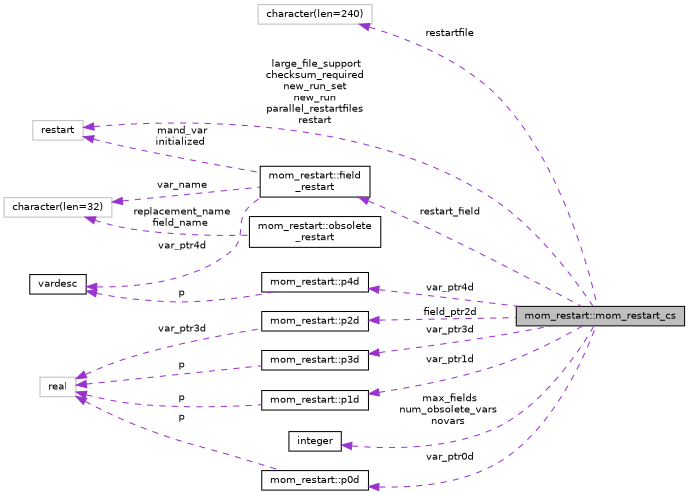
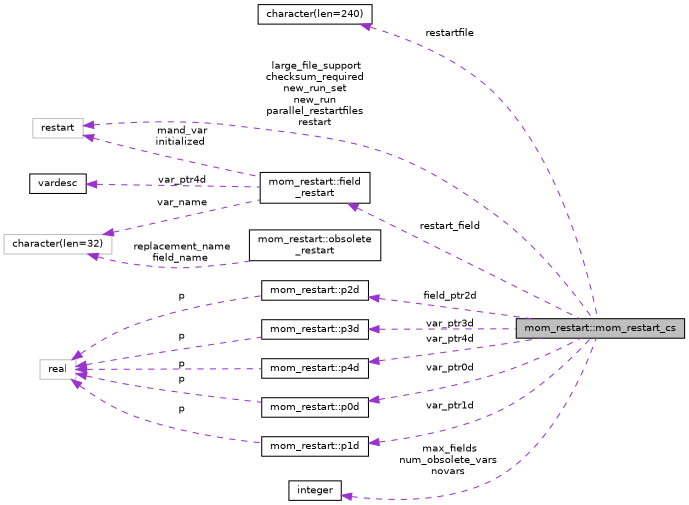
node "character(len=240)": color grey75 -> black
edge "mom_restart::p4d" -> "vardesc": now "mom_restart::p4d" -> "real"
edge "mom_restart::p2d" -> "real": label " var_ptr3d" -> " p"
